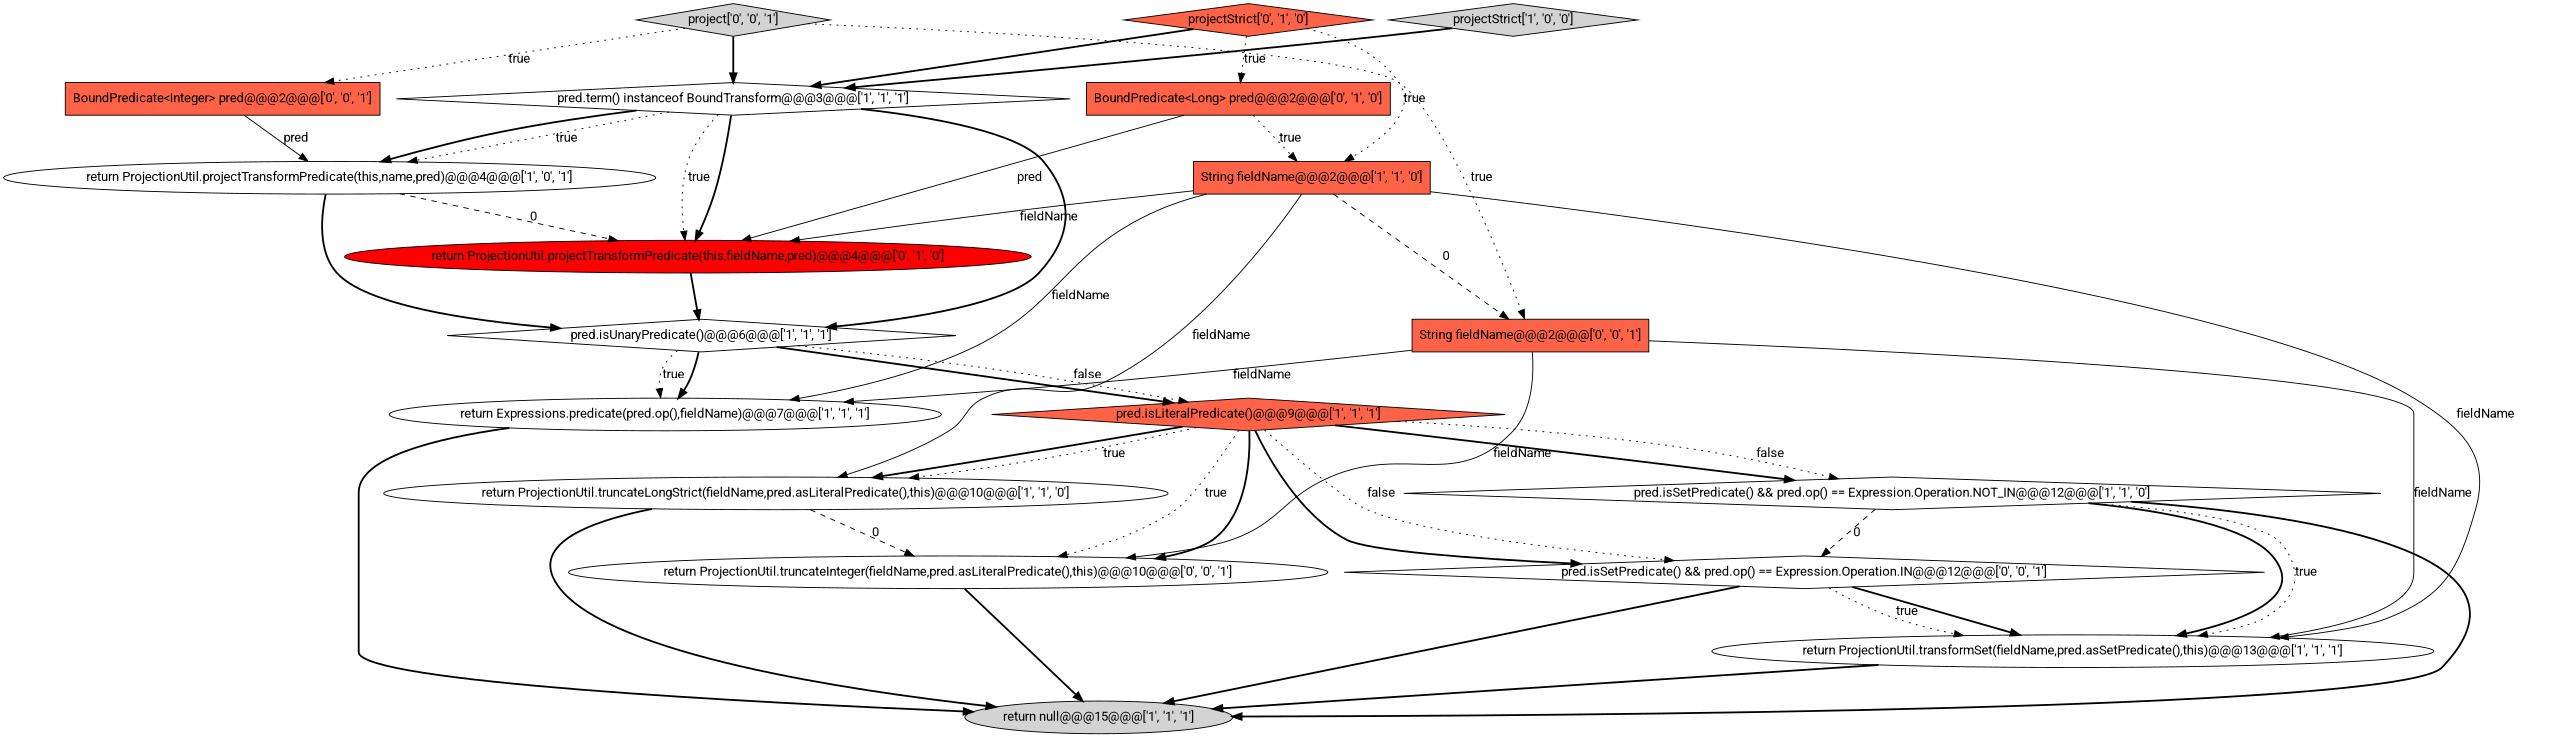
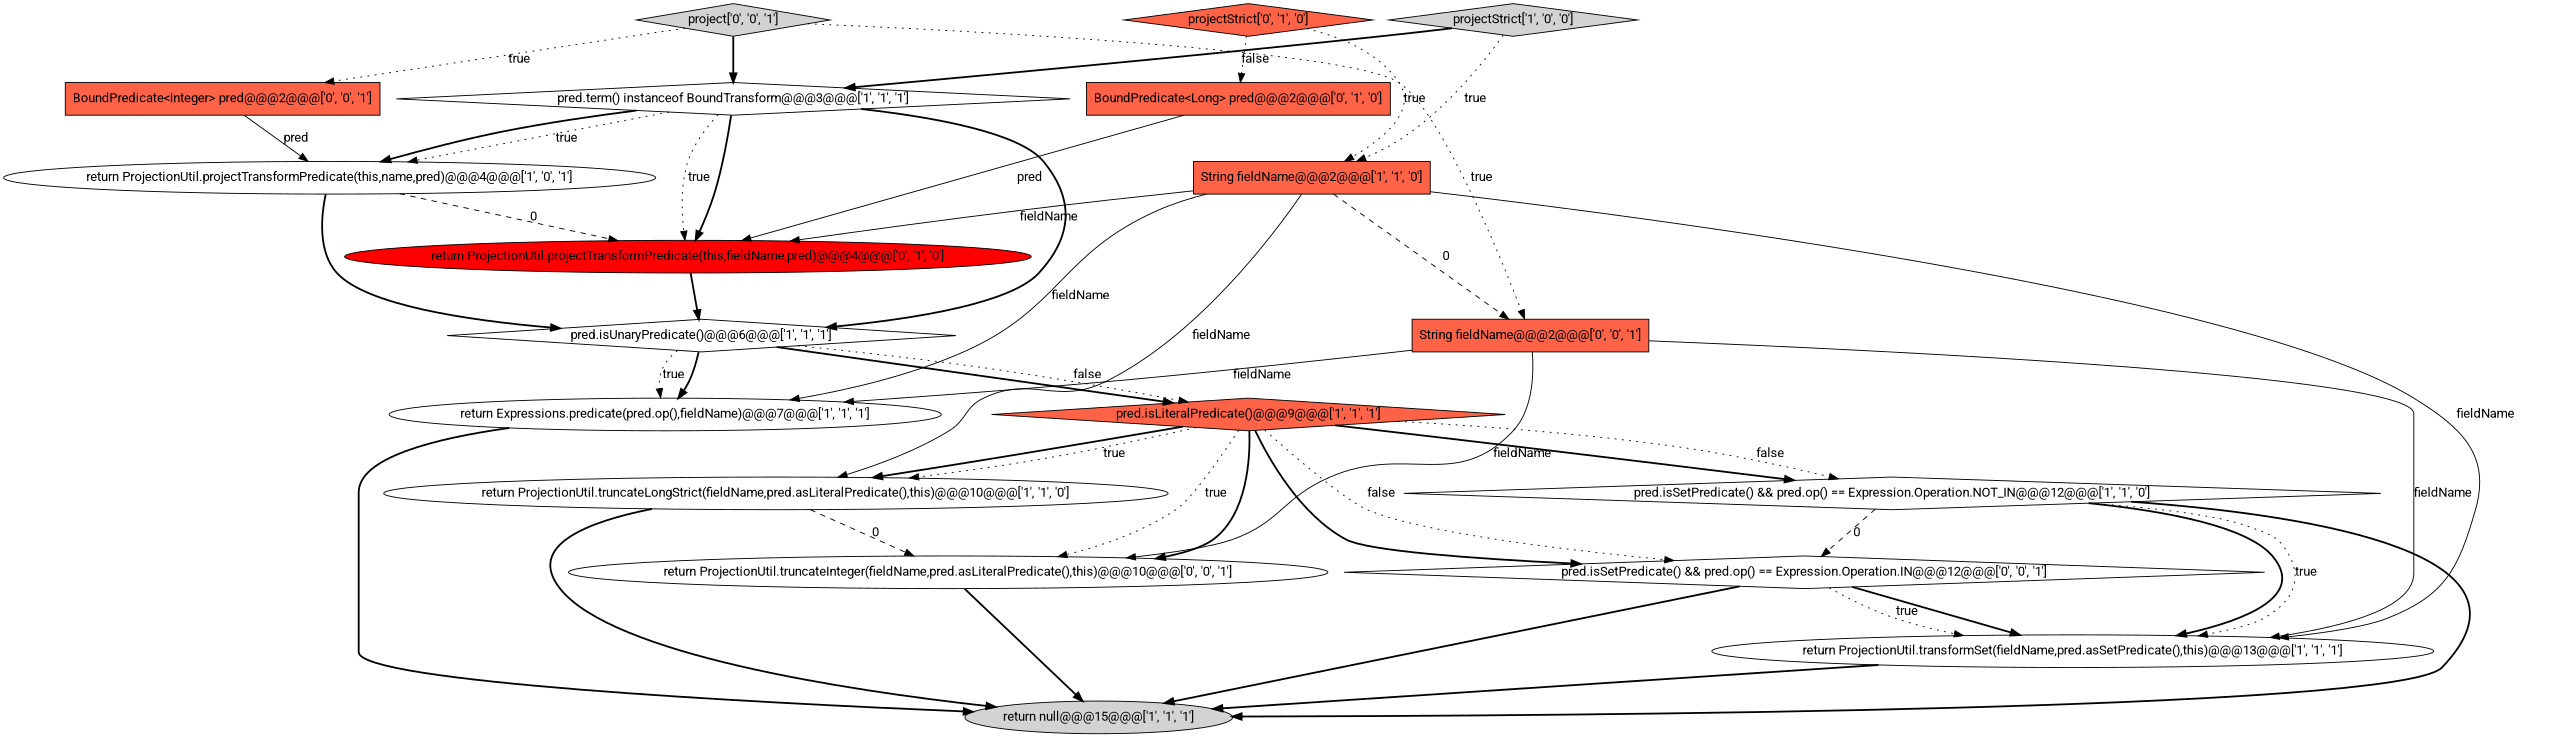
edge "projectStrict['0', '1', '0']" -> "pred.term() instanceof BoundTransform@@@3@@@['1', '1', '1']": removed
edge "projectStrict['0', '1', '0']" -> "BoundPredicate<Long> pred@@@2@@@['0', '1', '0']": label "true" -> "false"
edge "BoundPredicate<Long> pred@@@2@@@['0', '1', '0']" -> "String fieldName@@@2@@@['1', '1', '0']": now "projectStrict['1', '0', '0']" -> "String fieldName@@@2@@@['1', '1', '0']"
